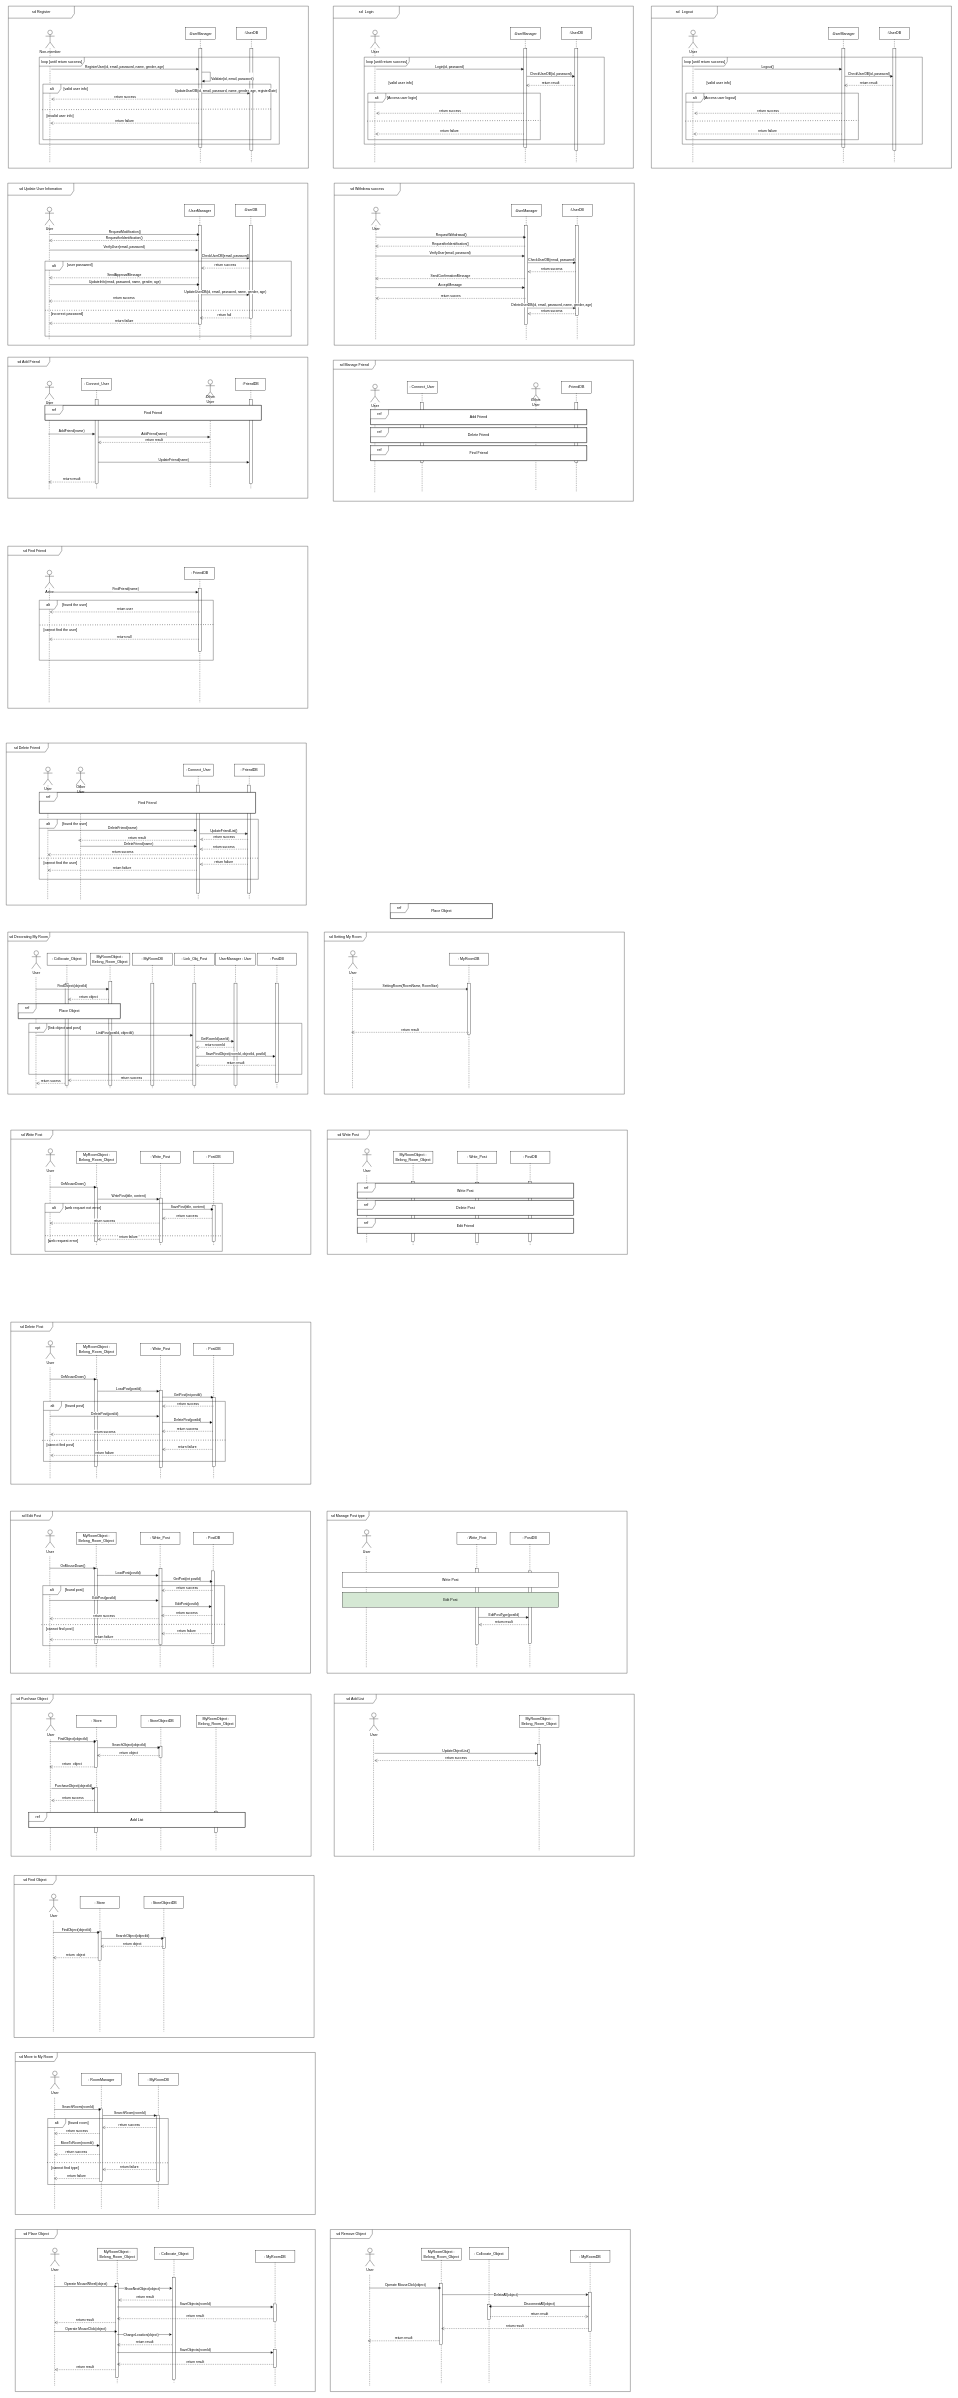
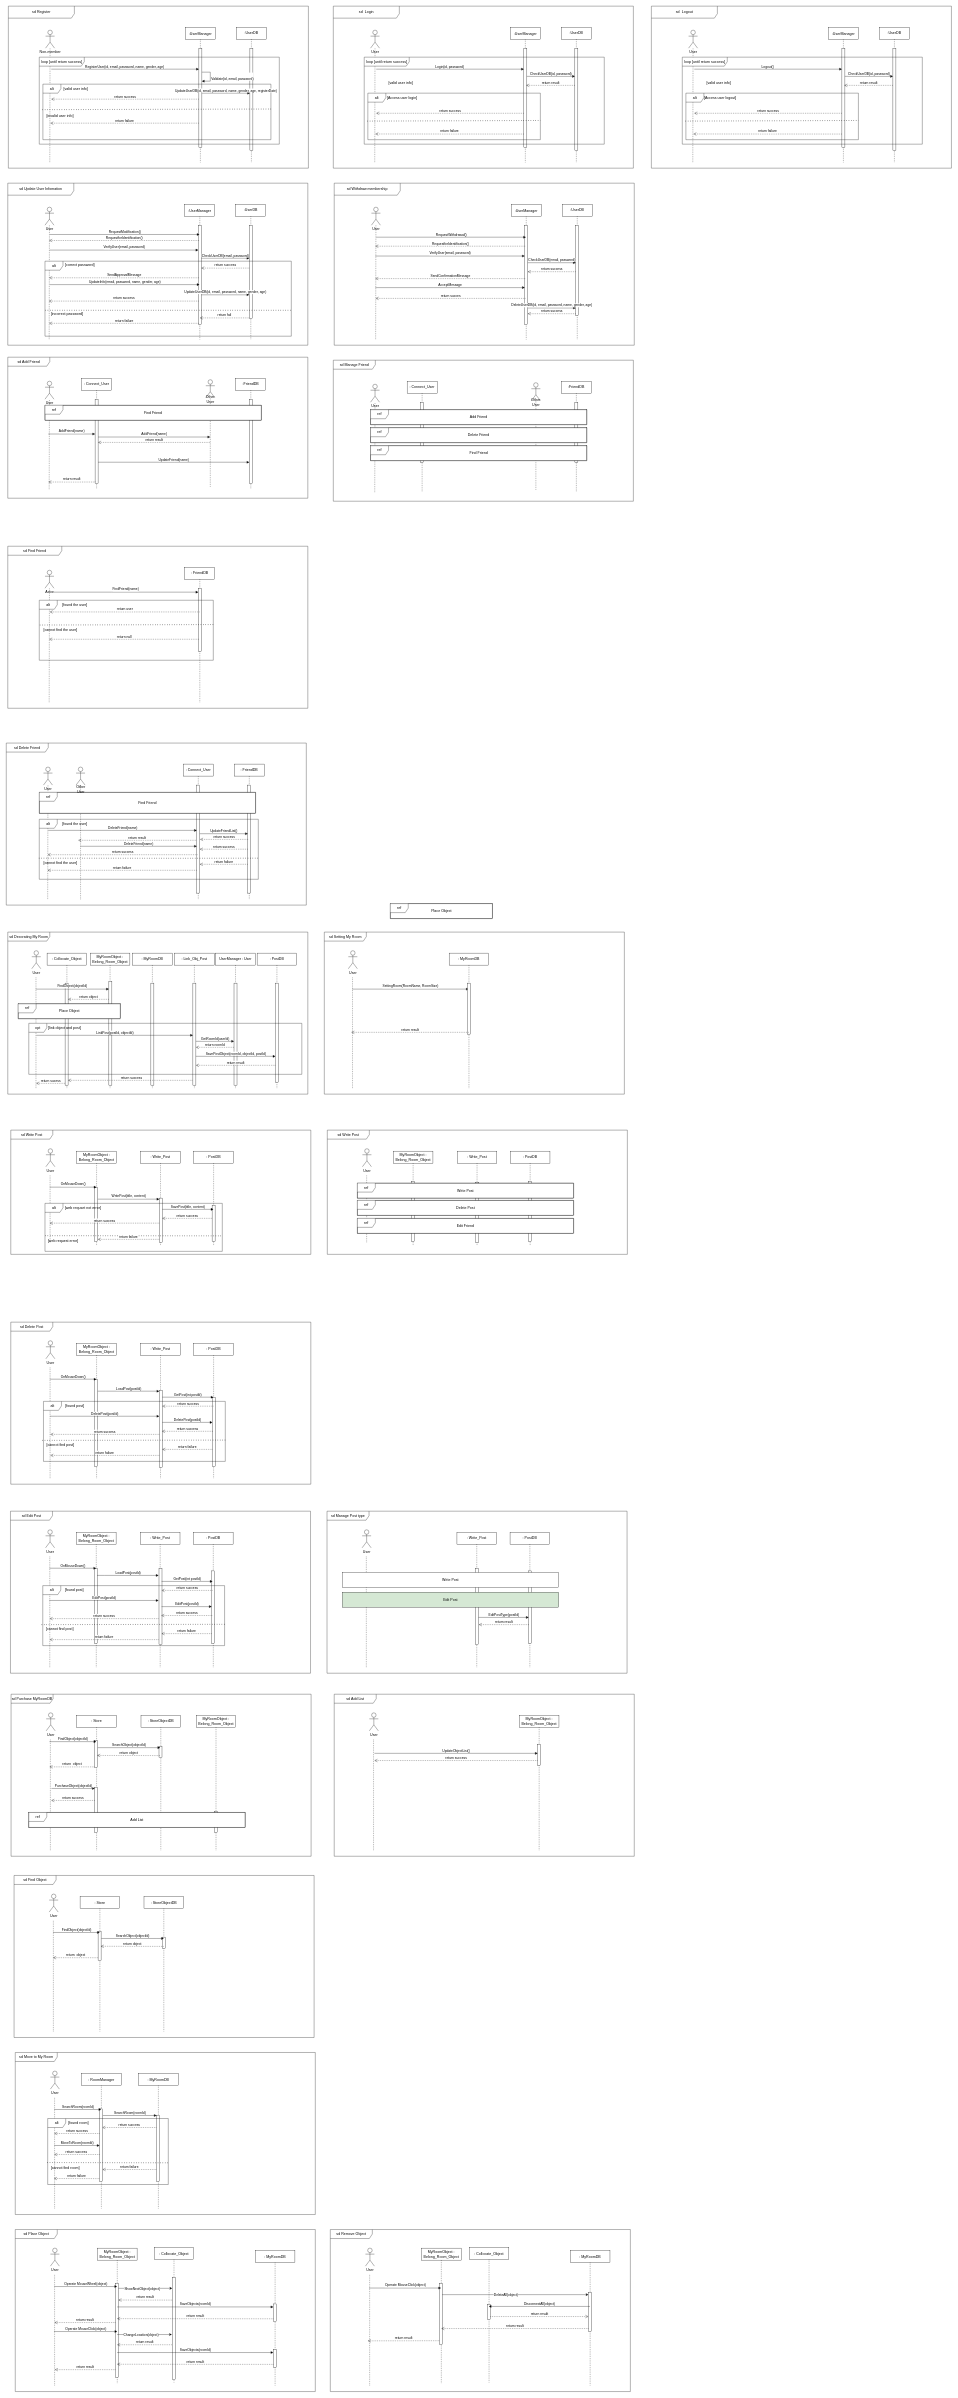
node "sd Withdraw success": label "sd Withdraw success" -> "sd Withdraw membership"
node "[user password]": label "[user password]" -> "[correct password]"
node "sd Purchase Object": label "sd Purchase Object" -> "sd Purchase MyRoomDB"
node "[cannot find type]": label "[cannot find type]" -> "[cannot find room]"
